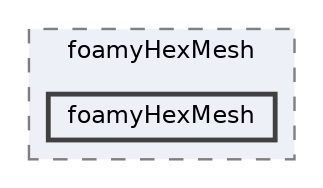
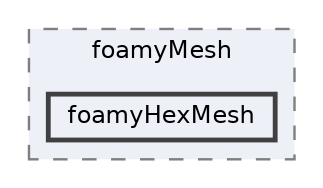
cluster "foamyHexMesh": label "foamyHexMesh" -> "foamyMesh"
